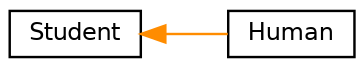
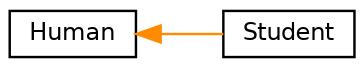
edge "Human" -> "Student": reversed
